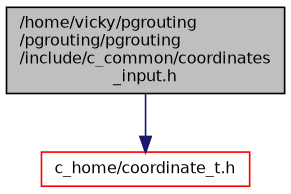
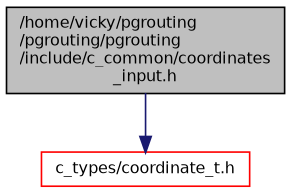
node "c_home/coordinate_t.h": label "c_home/coordinate_t.h" -> "c_types/coordinate_t.h"
